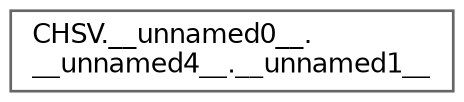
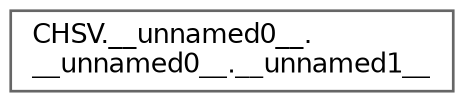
node "CHSV.__unnamed0__. __unnamed4__.__unnamed1__": label "CHSV.__unnamed0__. __unnamed4__.__unnamed1__" -> "CHSV.__unnamed0__. __unnamed0__.__unnamed1__"
